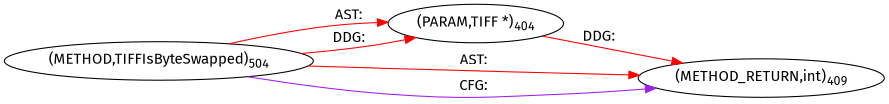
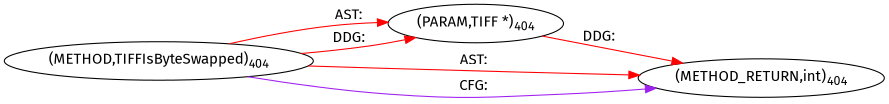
node "(METHOD,TIFFIsByteSwapped)": text "504" -> "404"
node "(METHOD_RETURN,int)": text "409" -> "404"
